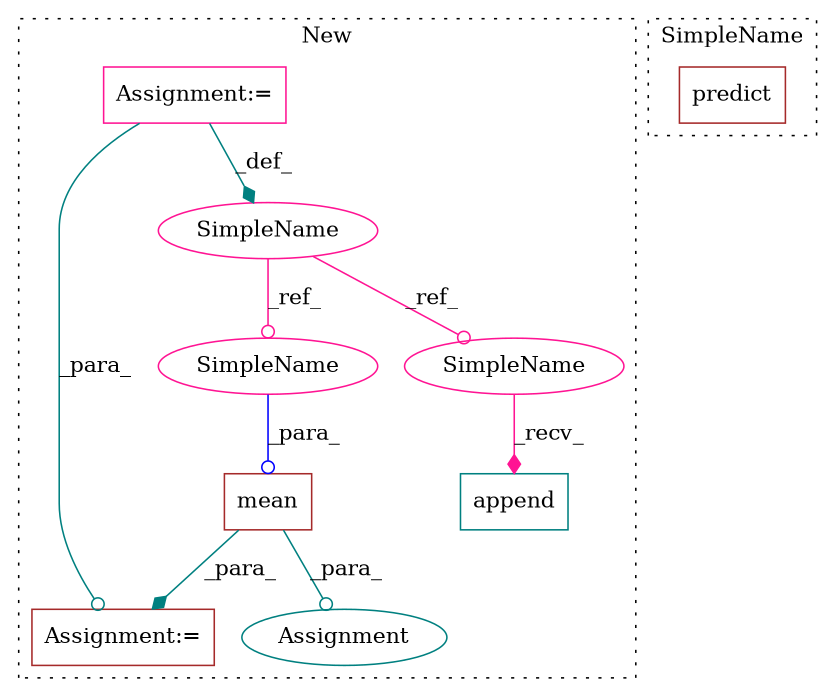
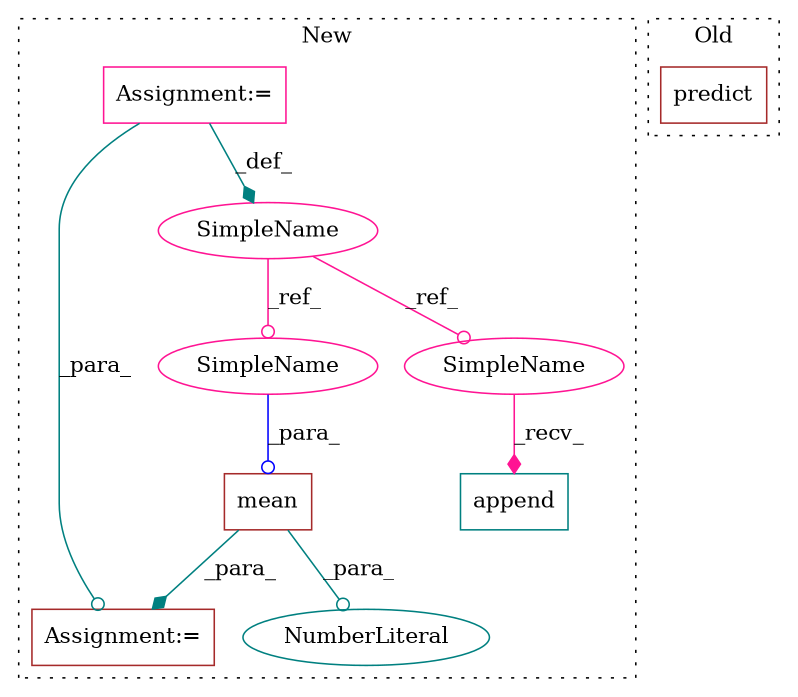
cluster "SimpleName": label "SimpleName" -> "Old"
node "Assignment": label "Assignment" -> "NumberLiteral"
